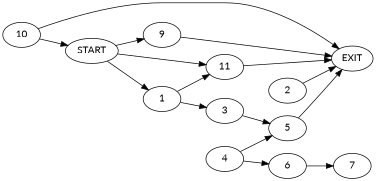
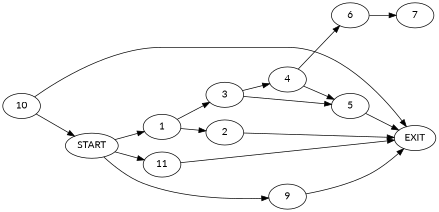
edge "1" -> "11": now "1" -> "2"
edge "3" -> "4": added
